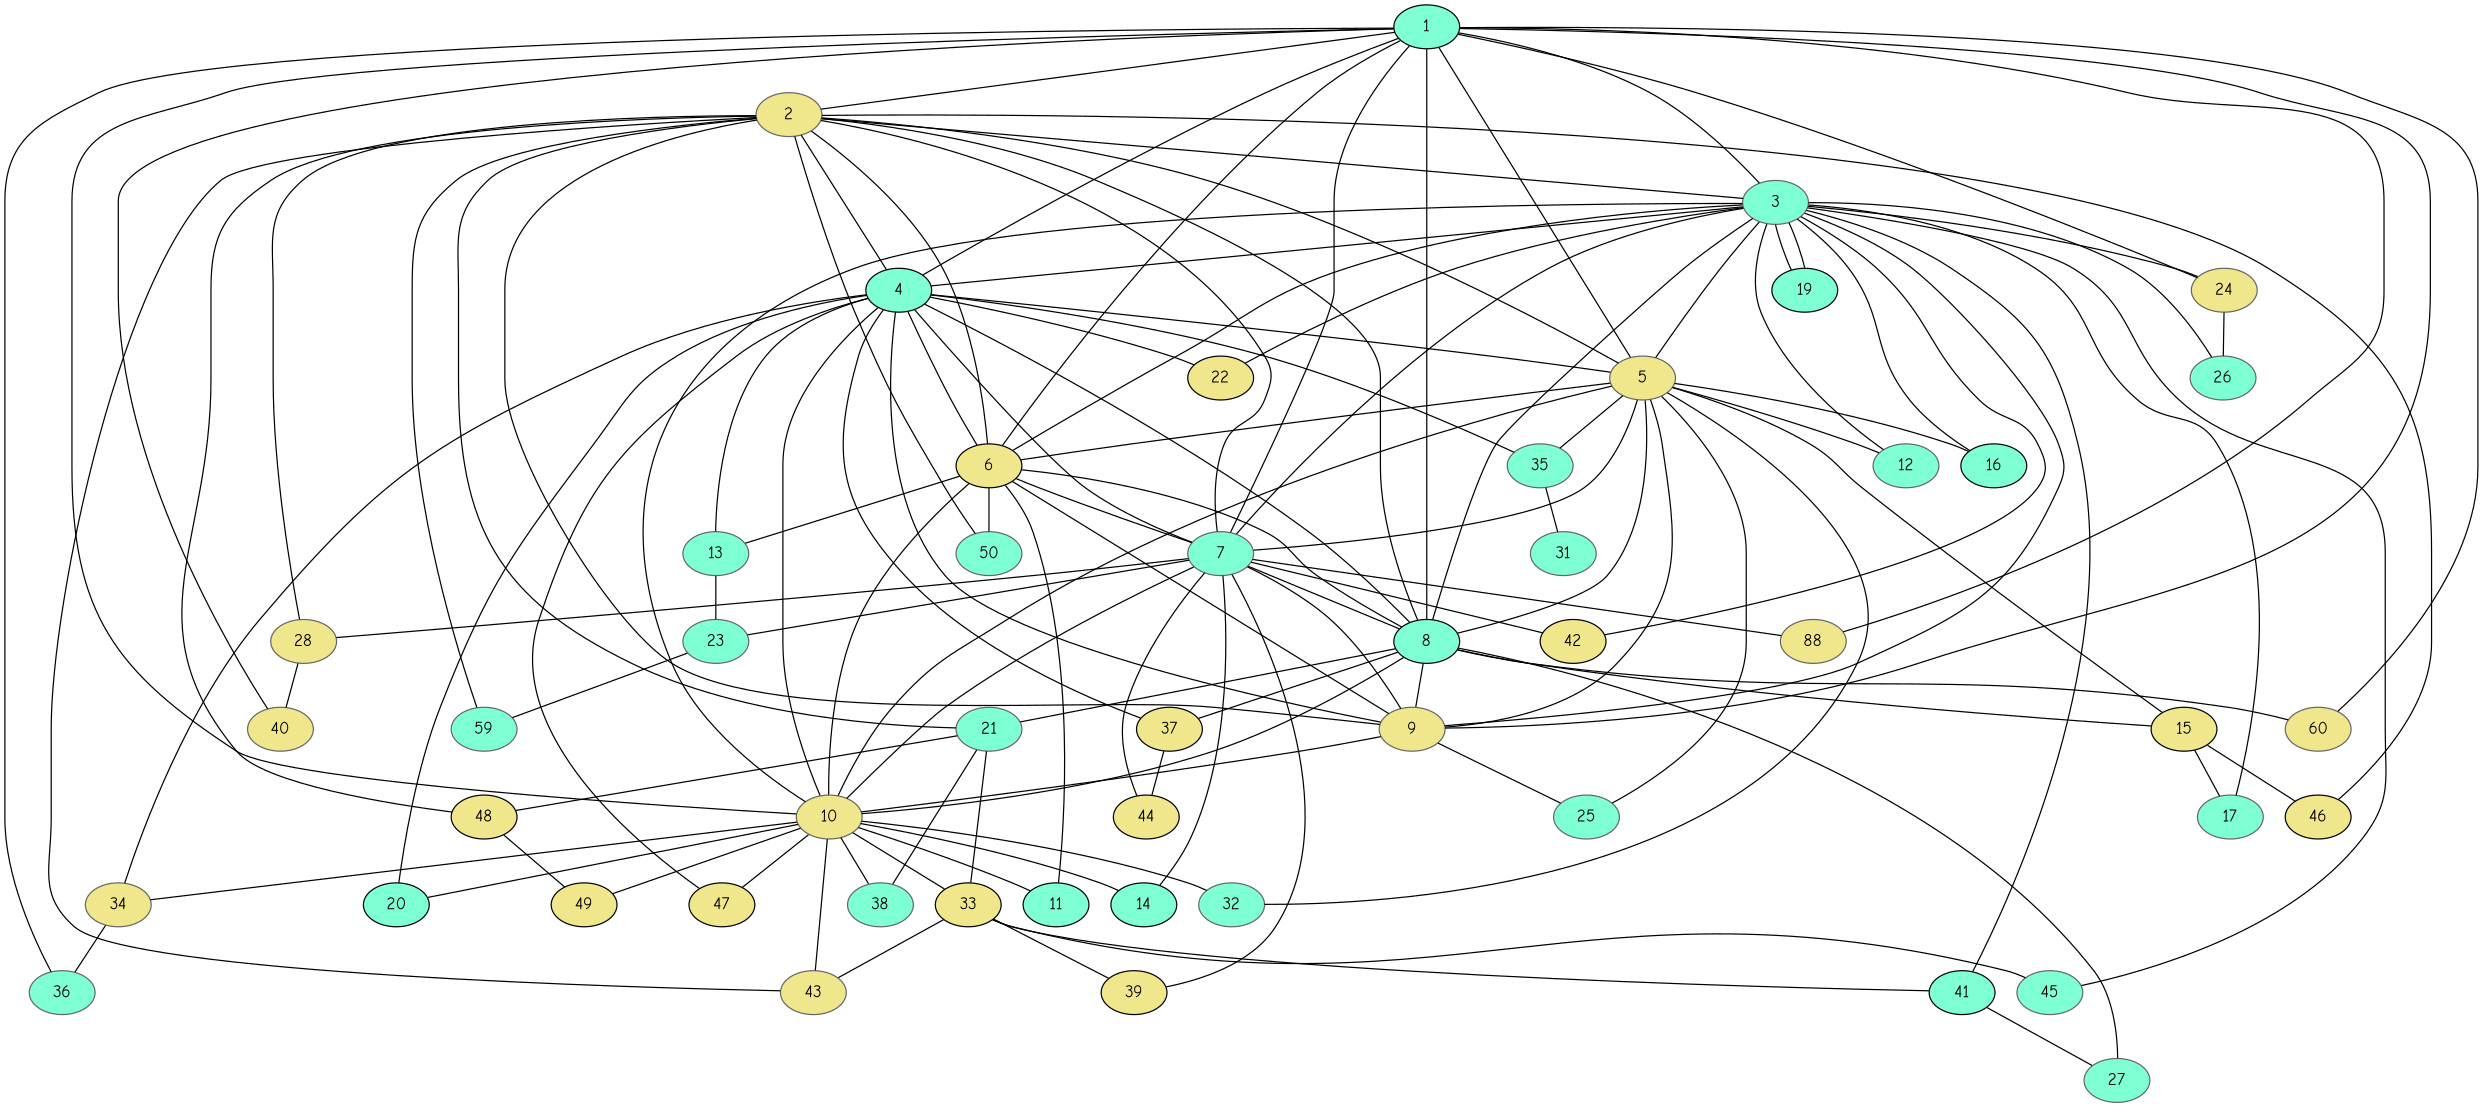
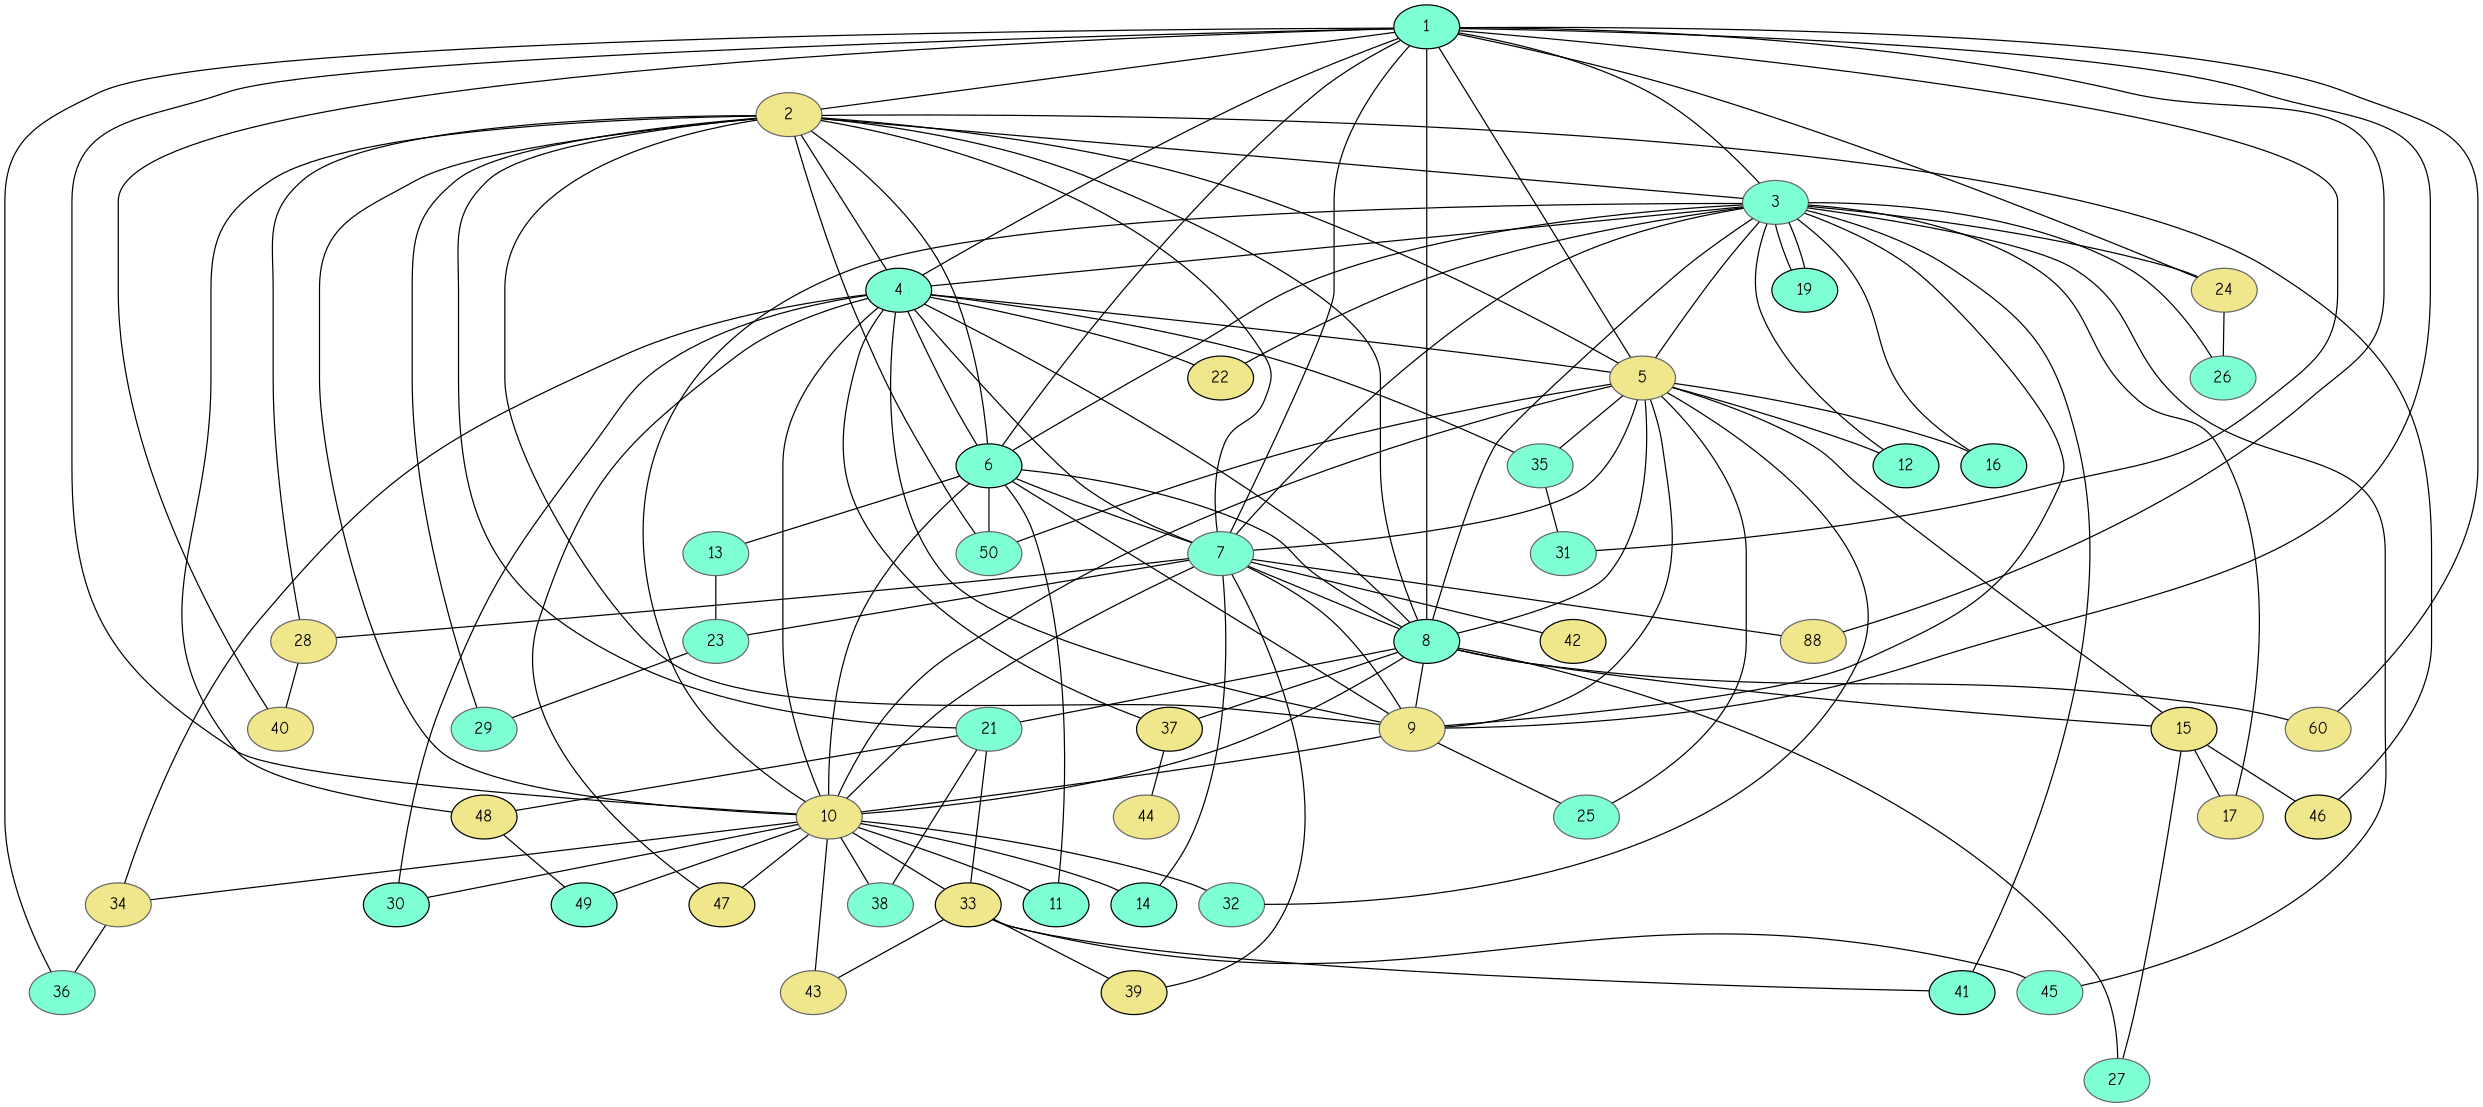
edge "1" -- "31": added
edge "4" -- "13": removed
edge "5" -- "6": now "5" -- "50"
node "6": fillcolor khaki -> aquamarine
node "12": color gray40 -> black
edge "3" -- "42": removed
edge "2" -- "43": now "2" -- "10"
edge "7" -- "44": removed
node "59": label "59" -> "29"
node "44": color black -> gray40
node "17": fillcolor aquamarine -> khaki
node "20": label "20" -> "30"
node "49": fillcolor khaki -> aquamarine
edge "41" -- "27": now "15" -- "27"
